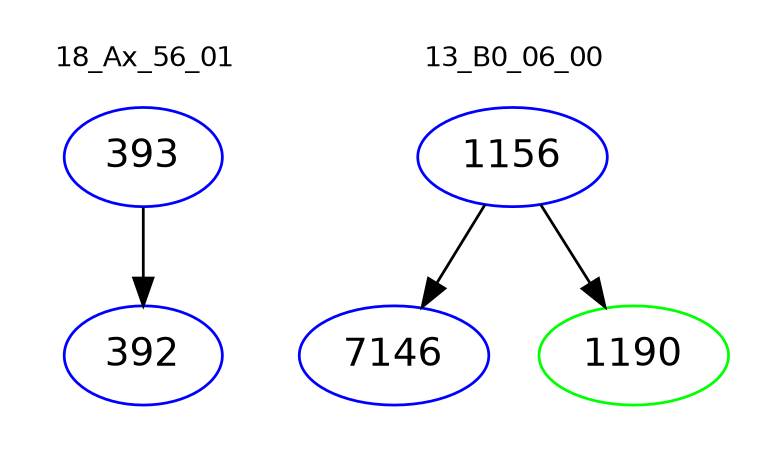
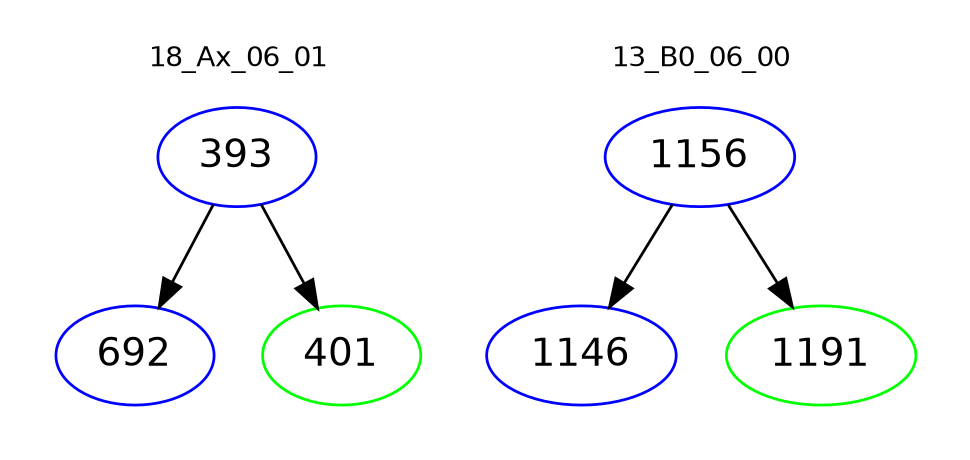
cluster "18_Ax_56_01": label "18_Ax_56_01" -> "18_Ax_06_01"
node "392": label "392" -> "692"
node "401": added
node "7146": label "7146" -> "1146"
node "1190": label "1190" -> "1191"
